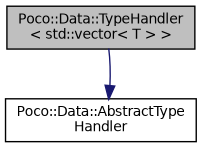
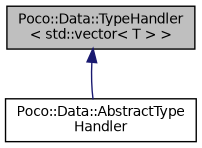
edge "Poco::Data::TypeHandler < std::vector< T > >" -> "Poco::Data::AbstractType Handler": reversed
